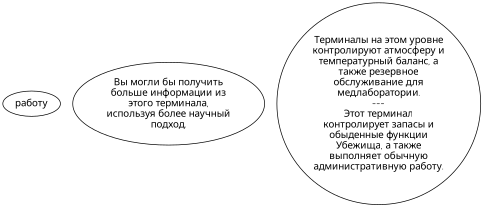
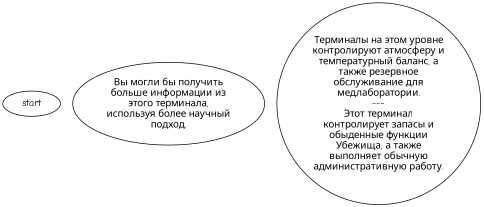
node "работу": label "работу" -> "start"
